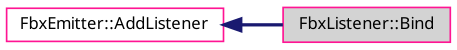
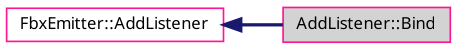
node "FbxListener::Bind": label "FbxListener::Bind" -> "AddListener::Bind"
